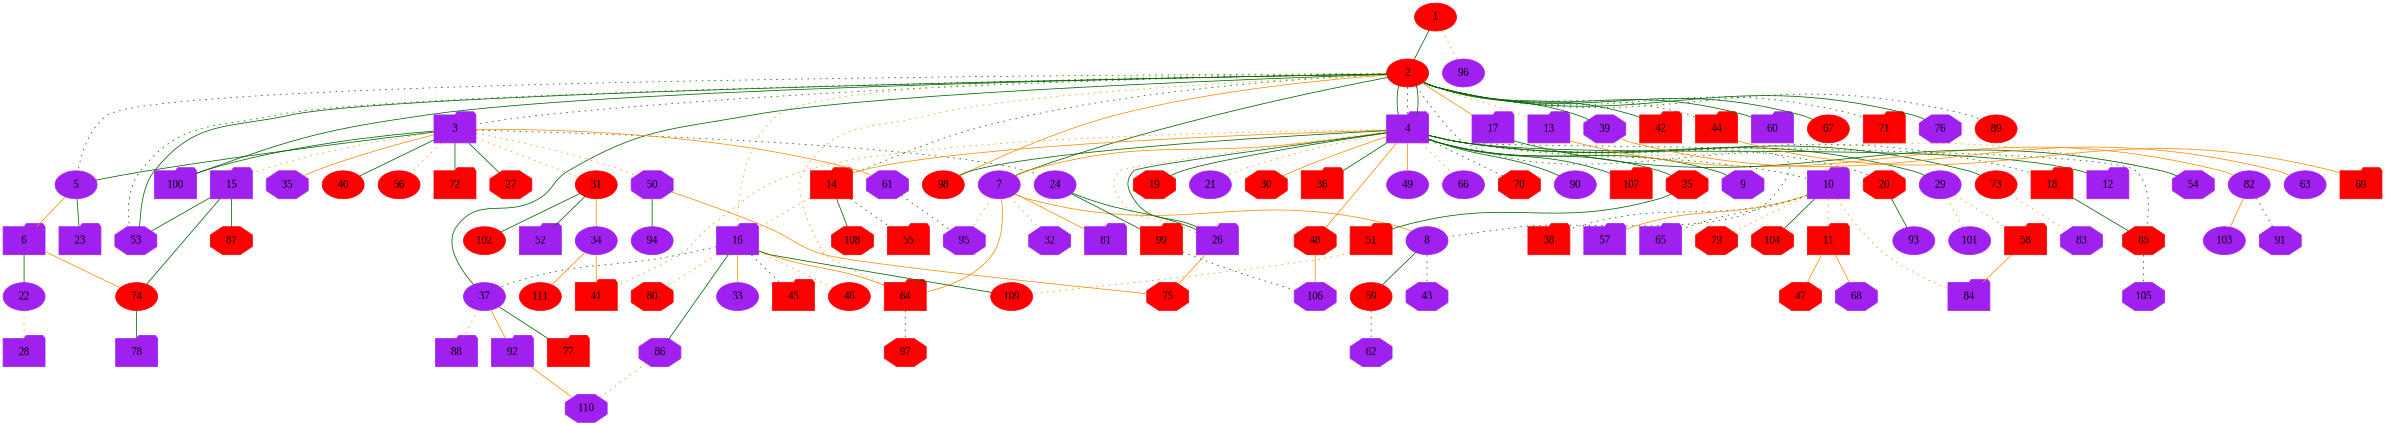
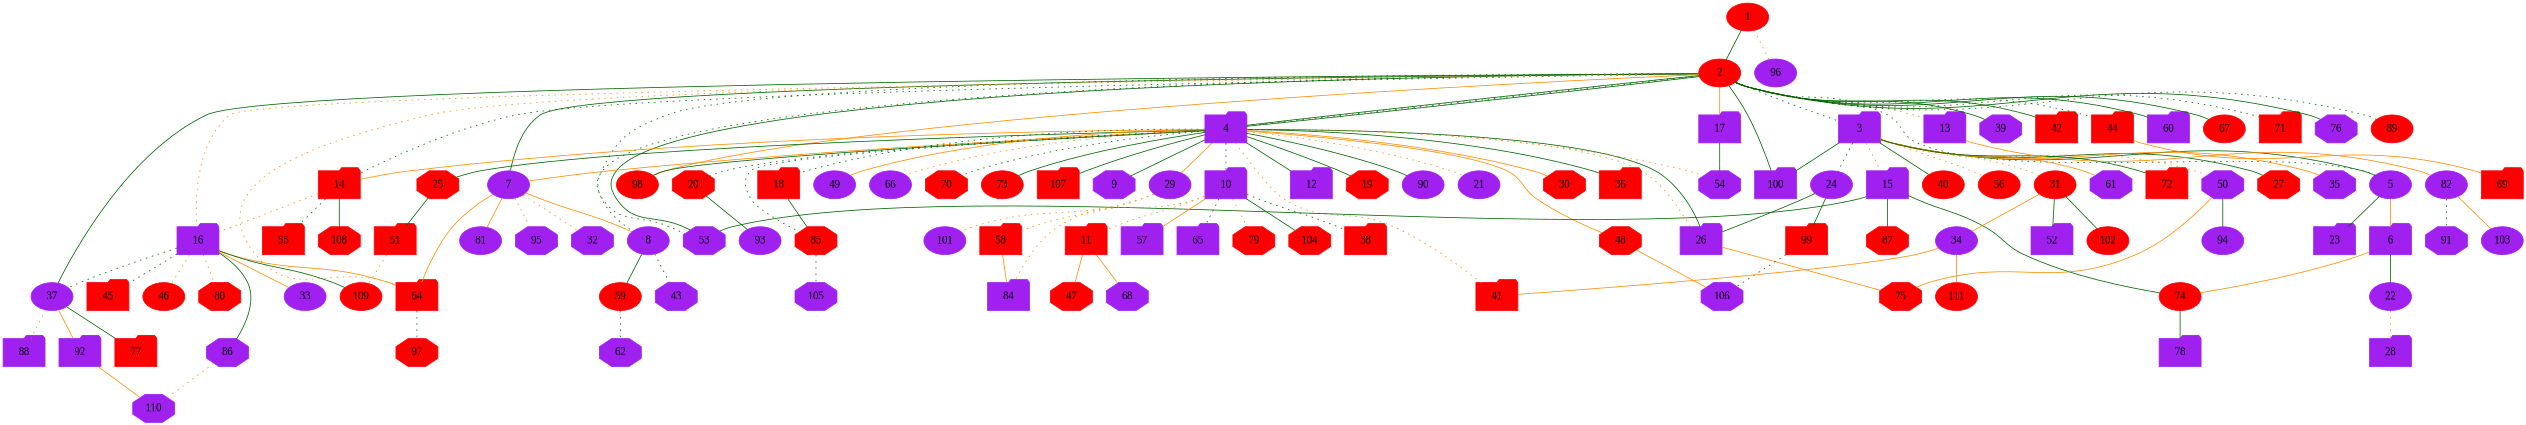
edge "4" -- "29": color darkgreen -> darkorange
node "63": removed
edge "61" -- "95": removed
node "81": shape folder -> ellipse
node "83": removed
